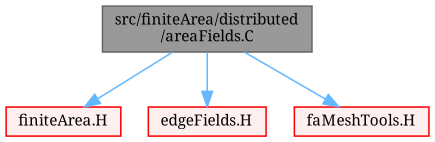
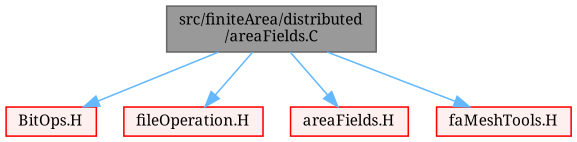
node "BitOps.H": added
node "finiteArea.H": label "finiteArea.H" -> "fileOperation.H"
node "edgeFields.H": label "edgeFields.H" -> "areaFields.H"
